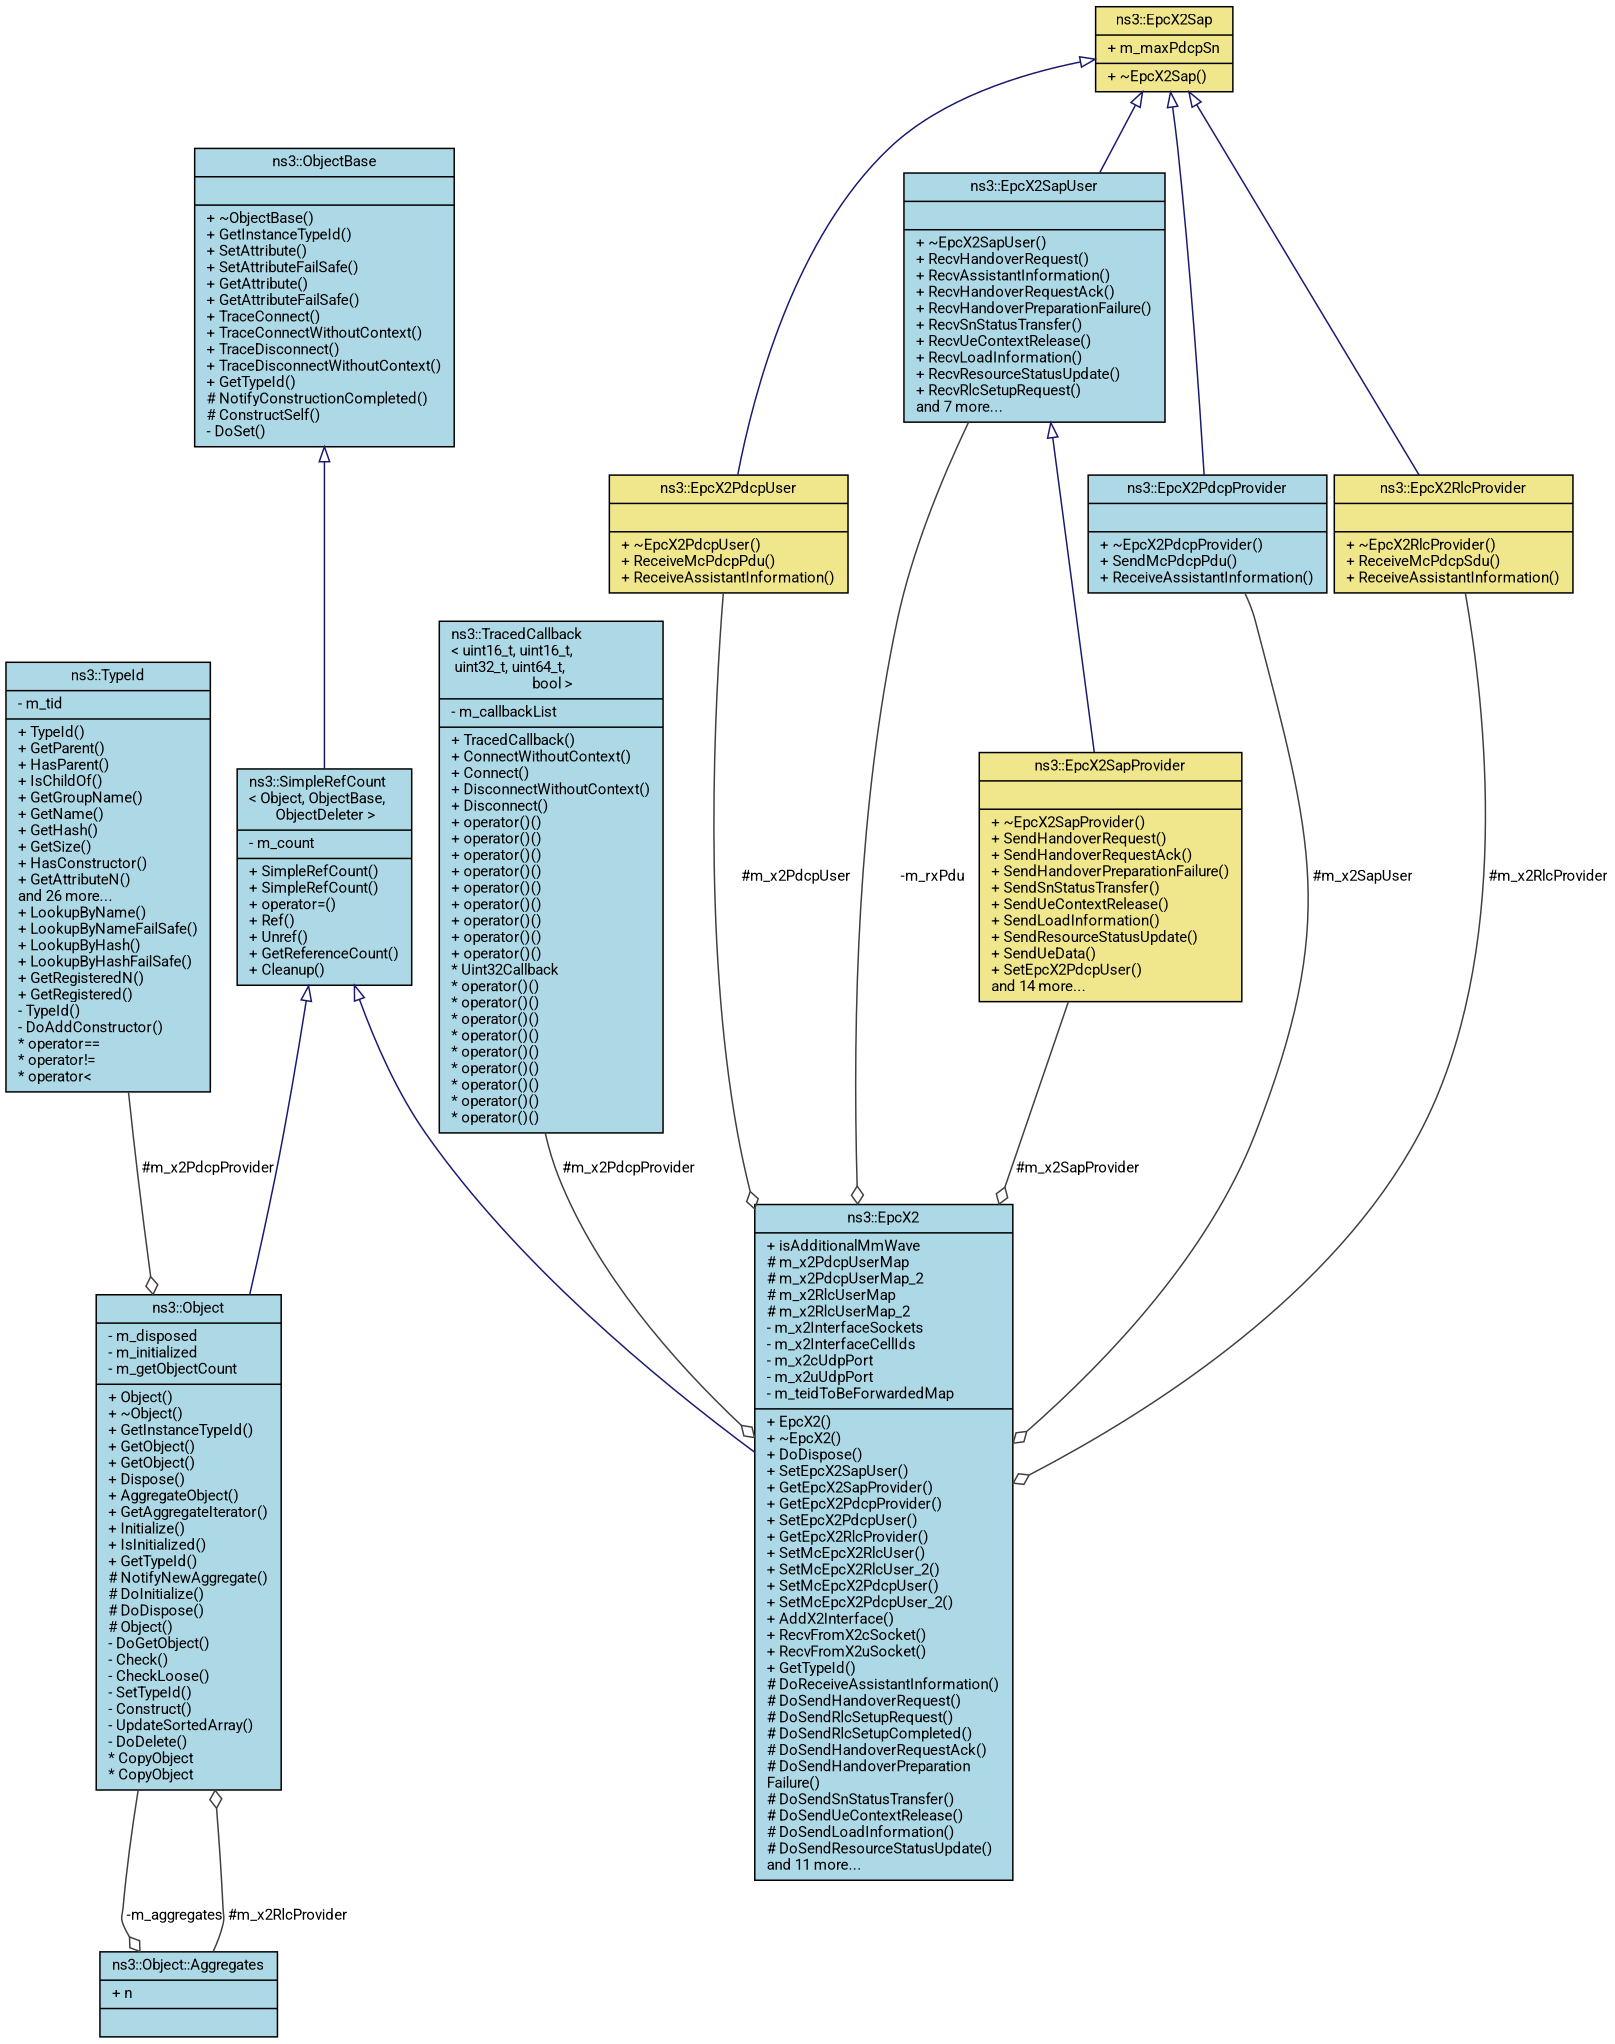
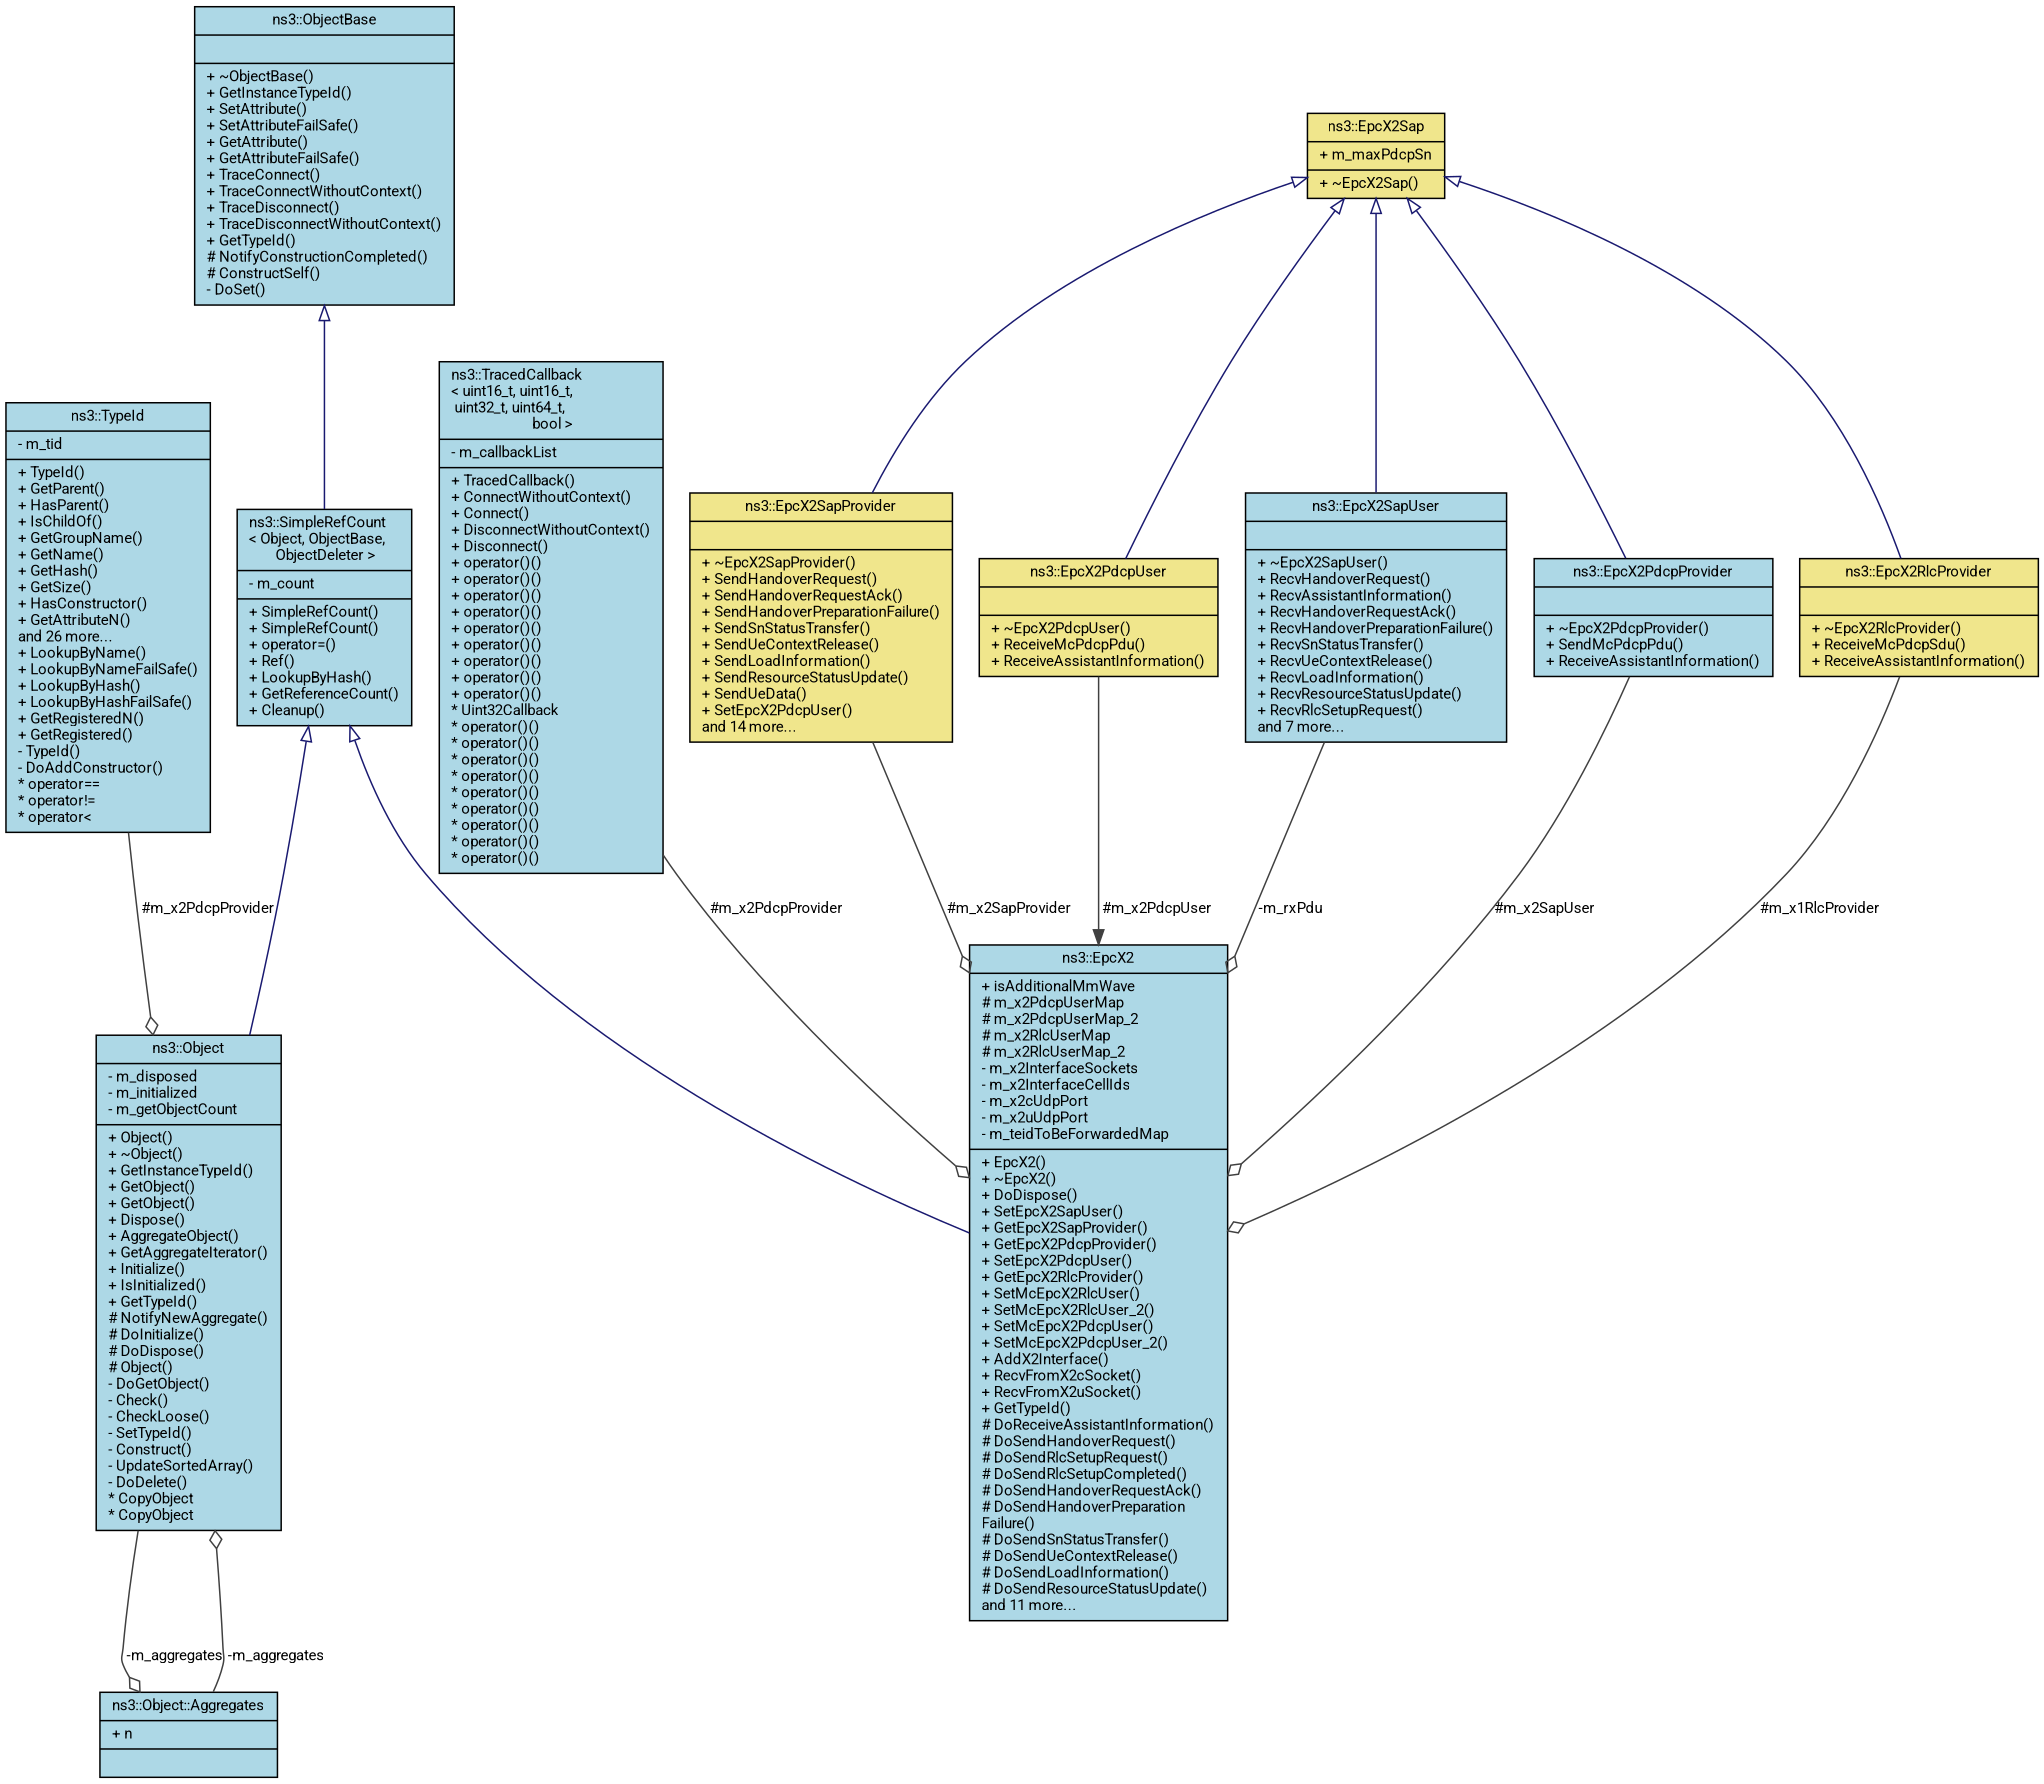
edge "ns3::EpcX2SapProvider" -> "ns3::EpcX2SapUser": now "ns3::EpcX2SapProvider" -> "ns3::EpcX2Sap"
edge "ns3::EpcX2RlcProvider" -> "ns3::EpcX2": label " #m_x2RlcProvider" -> " #m_x1RlcProvider"
edge "ns3::EpcX2PdcpUser" -> "ns3::EpcX2": arrowhead odiamond -> normal
node "ns3::SimpleRefCount": text "+ Unref()" -> "+ LookupByHash()"
edge "ns3::Object::Aggregates" -> "ns3::Object": label " #m_x2RlcProvider" -> " -m_aggregates"
